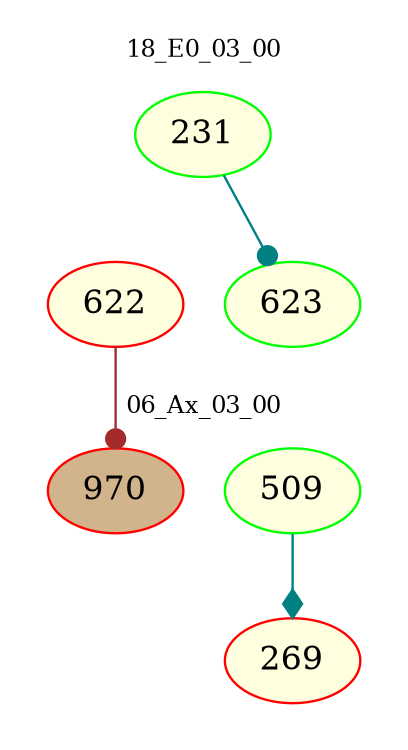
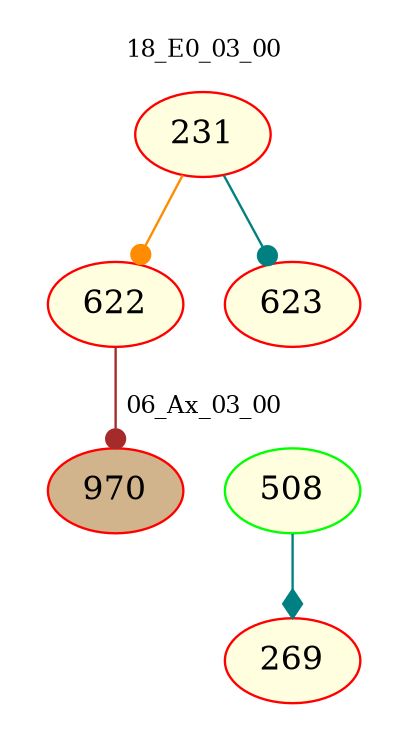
node "231": color green -> red
edge "231" -> "622": added
node "623": color green -> red
node "509": label "509" -> "508"
